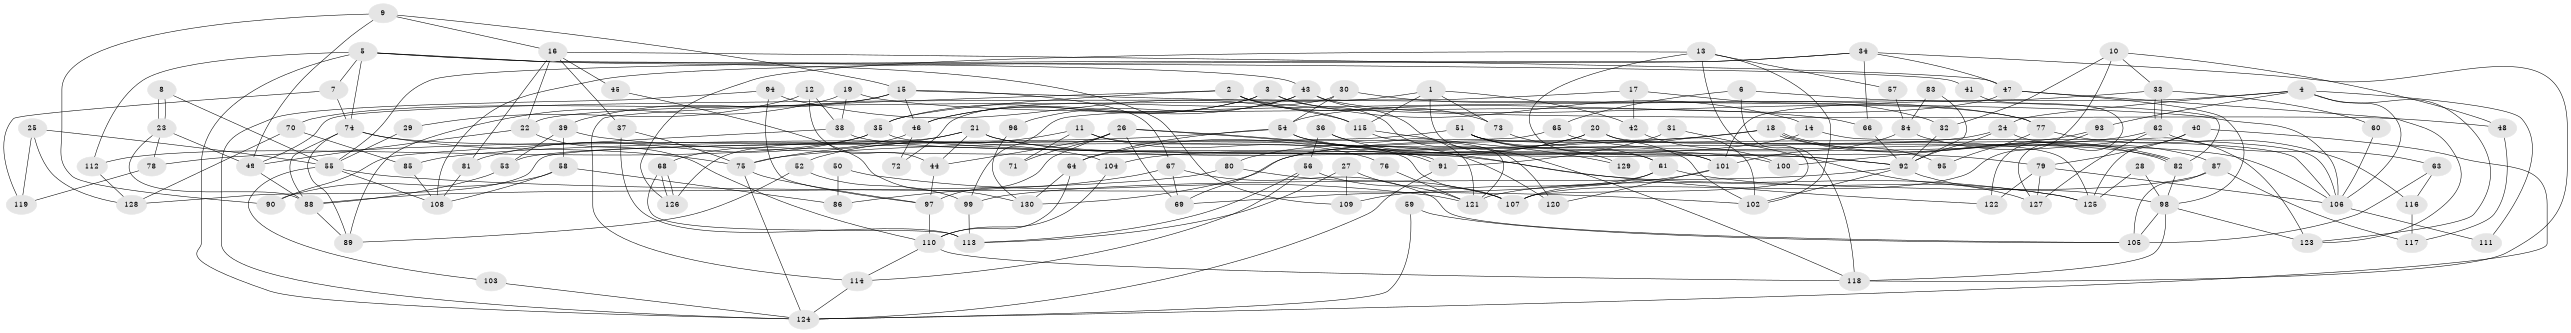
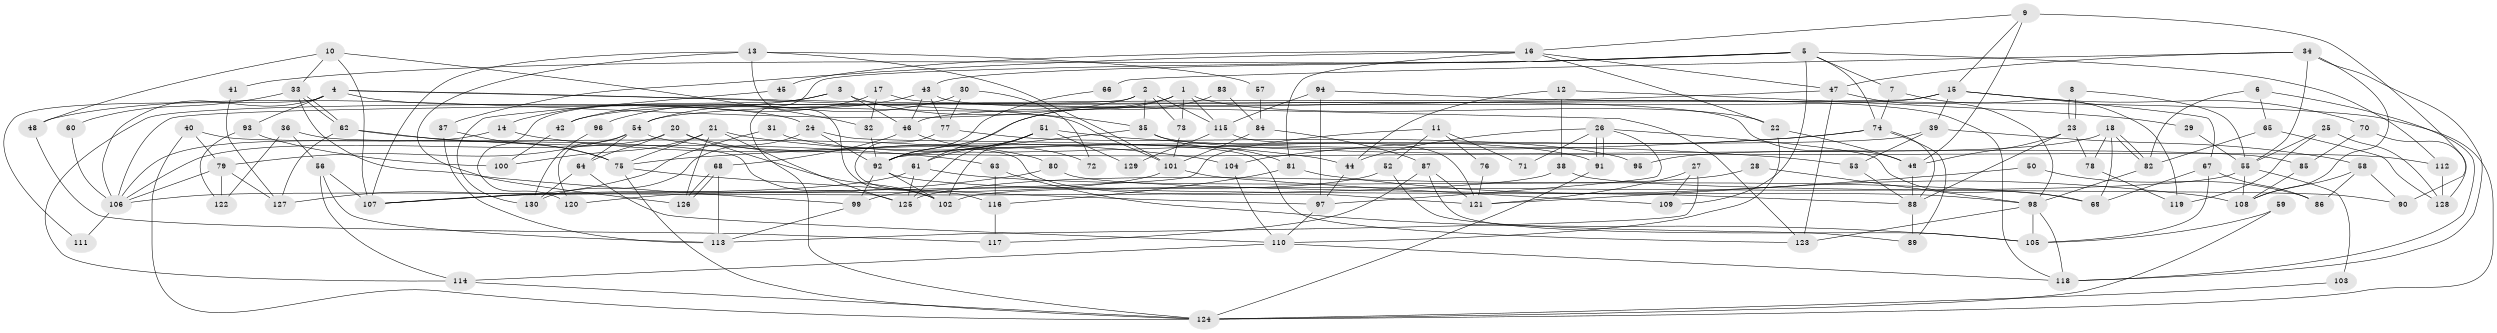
node "19": removed
edge "81" -- "116": added
